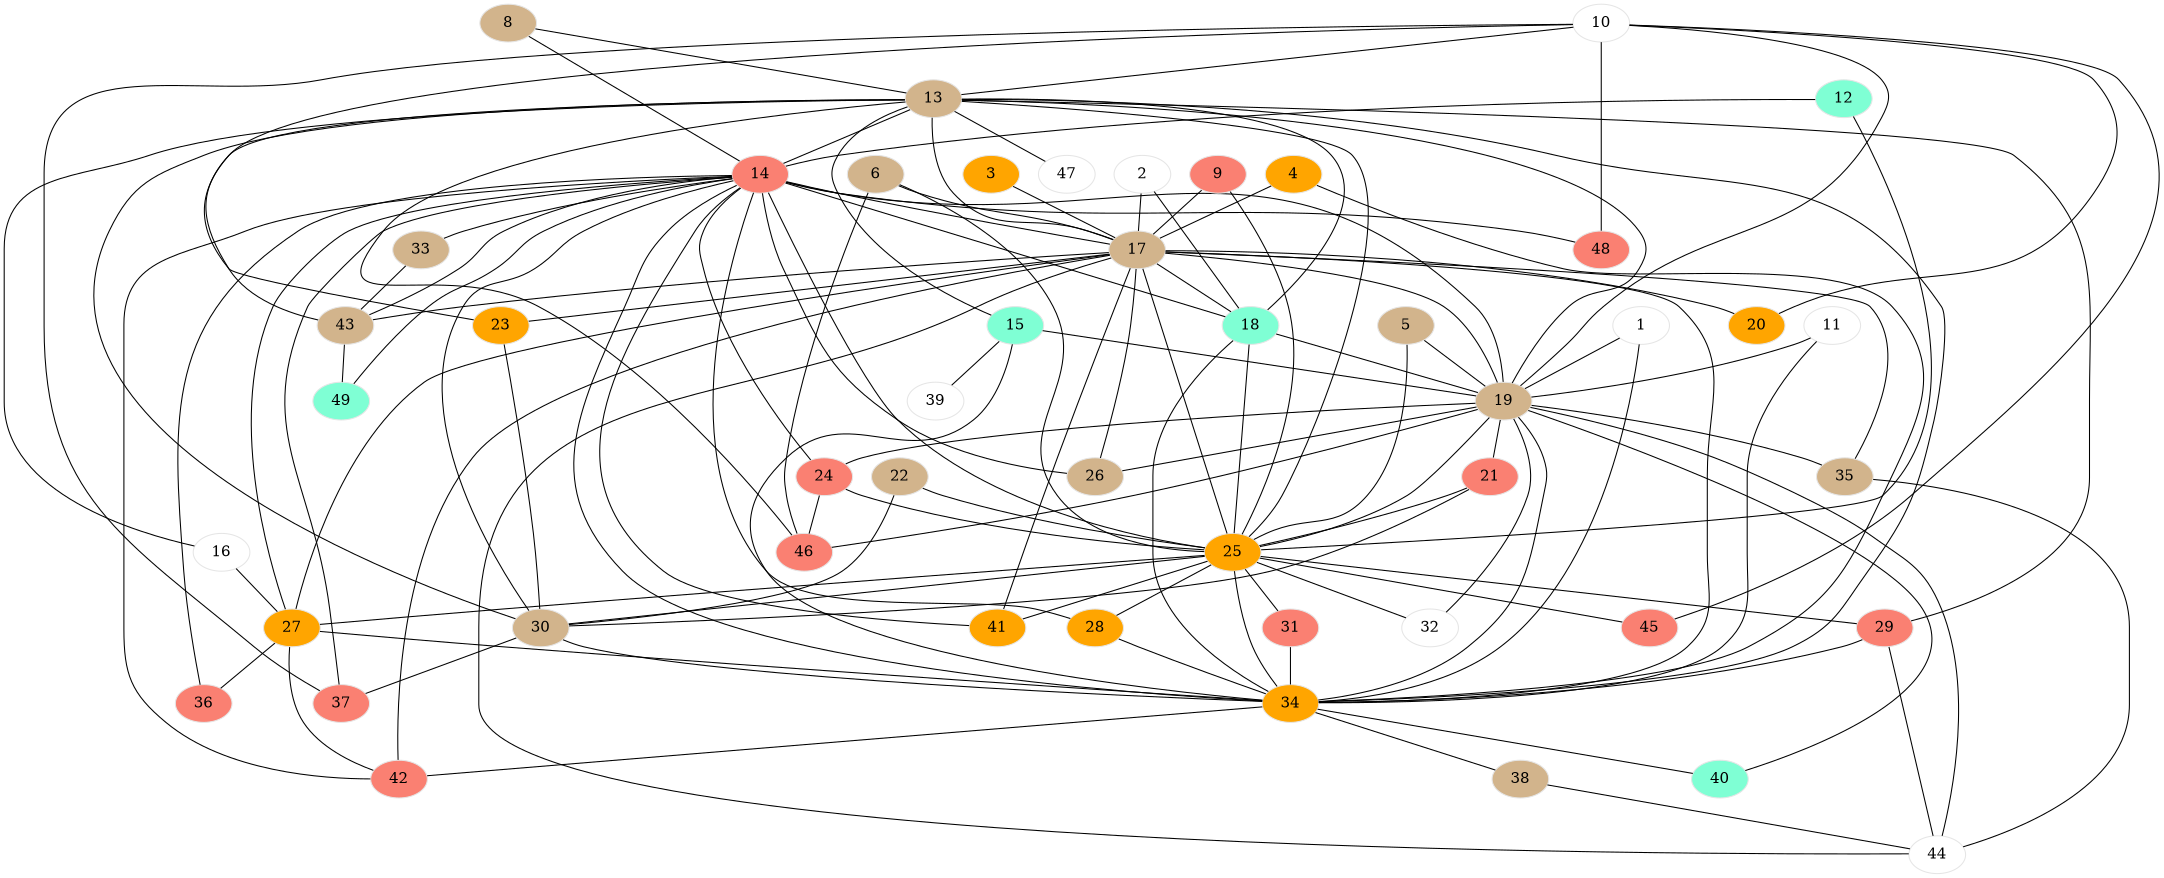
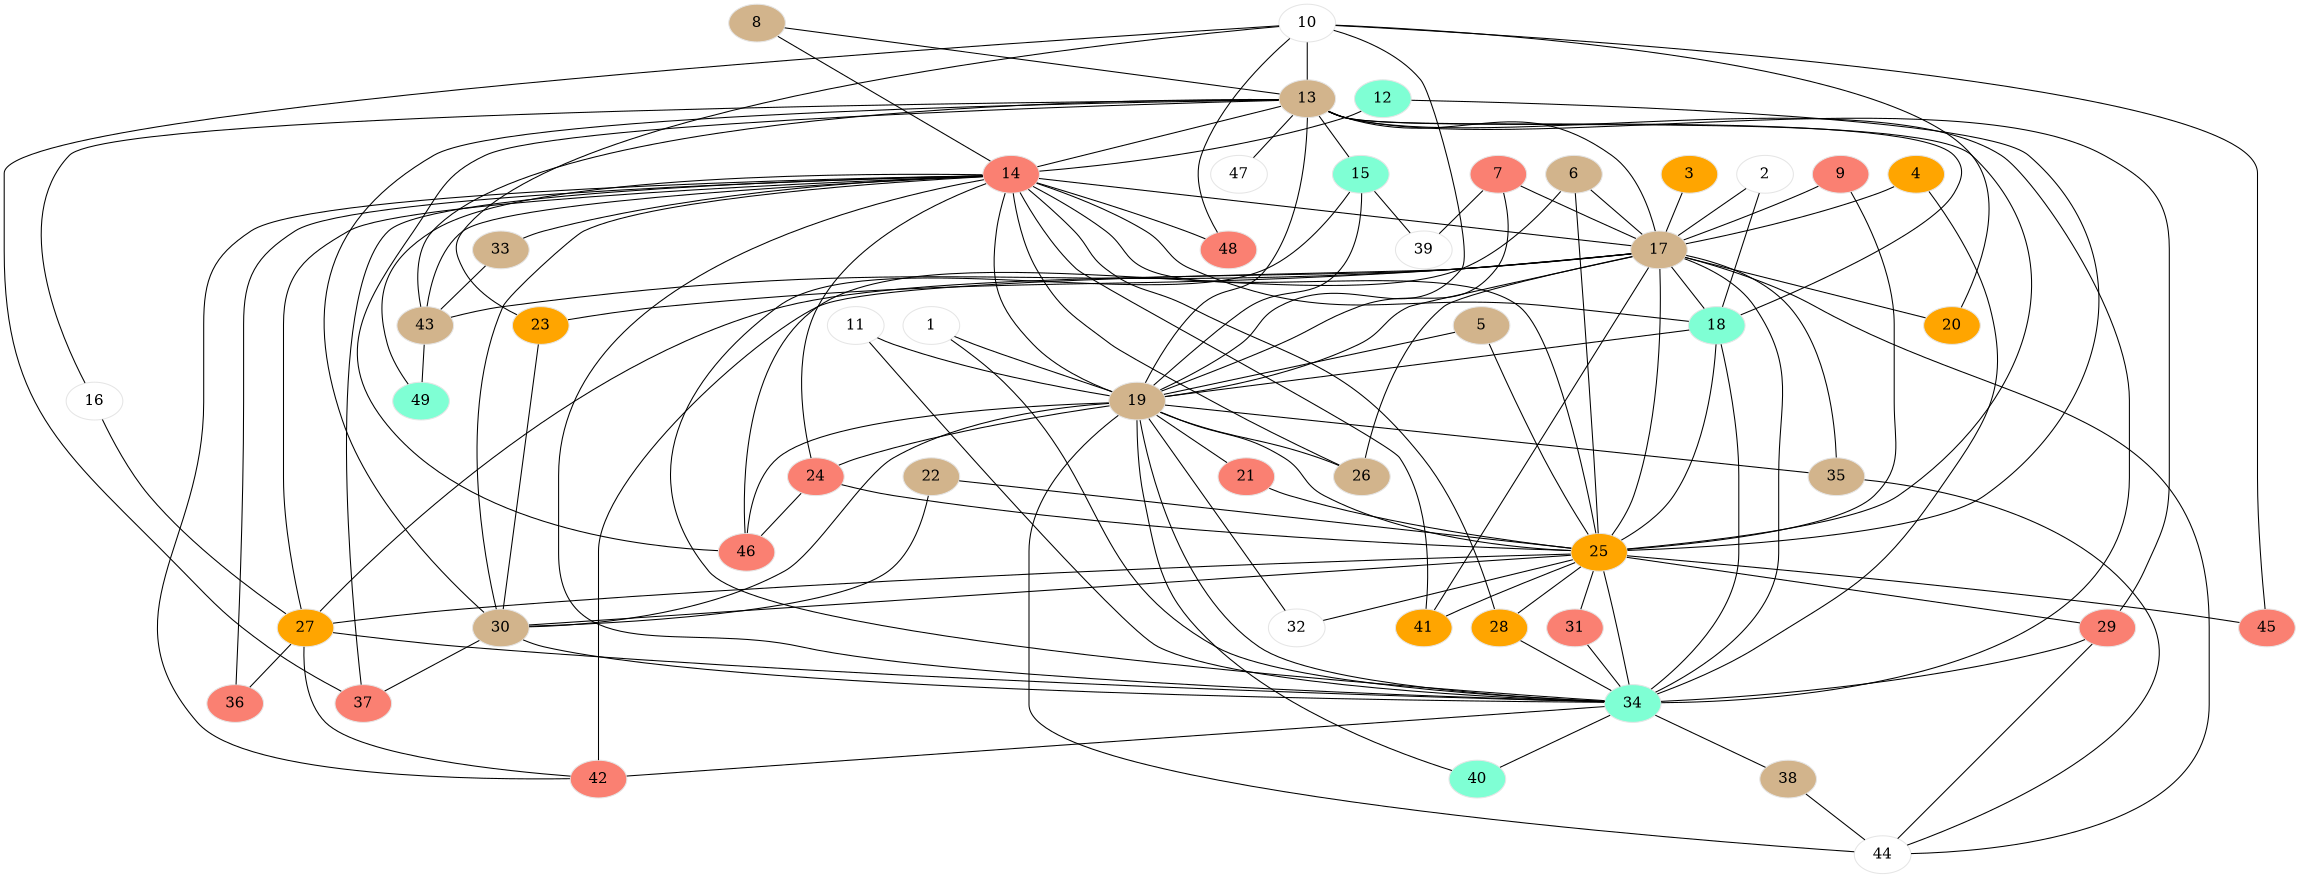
node "7": added
edge "21" -- "30": now "19" -- "30"
node "34": fillcolor orange -> aquamarine
